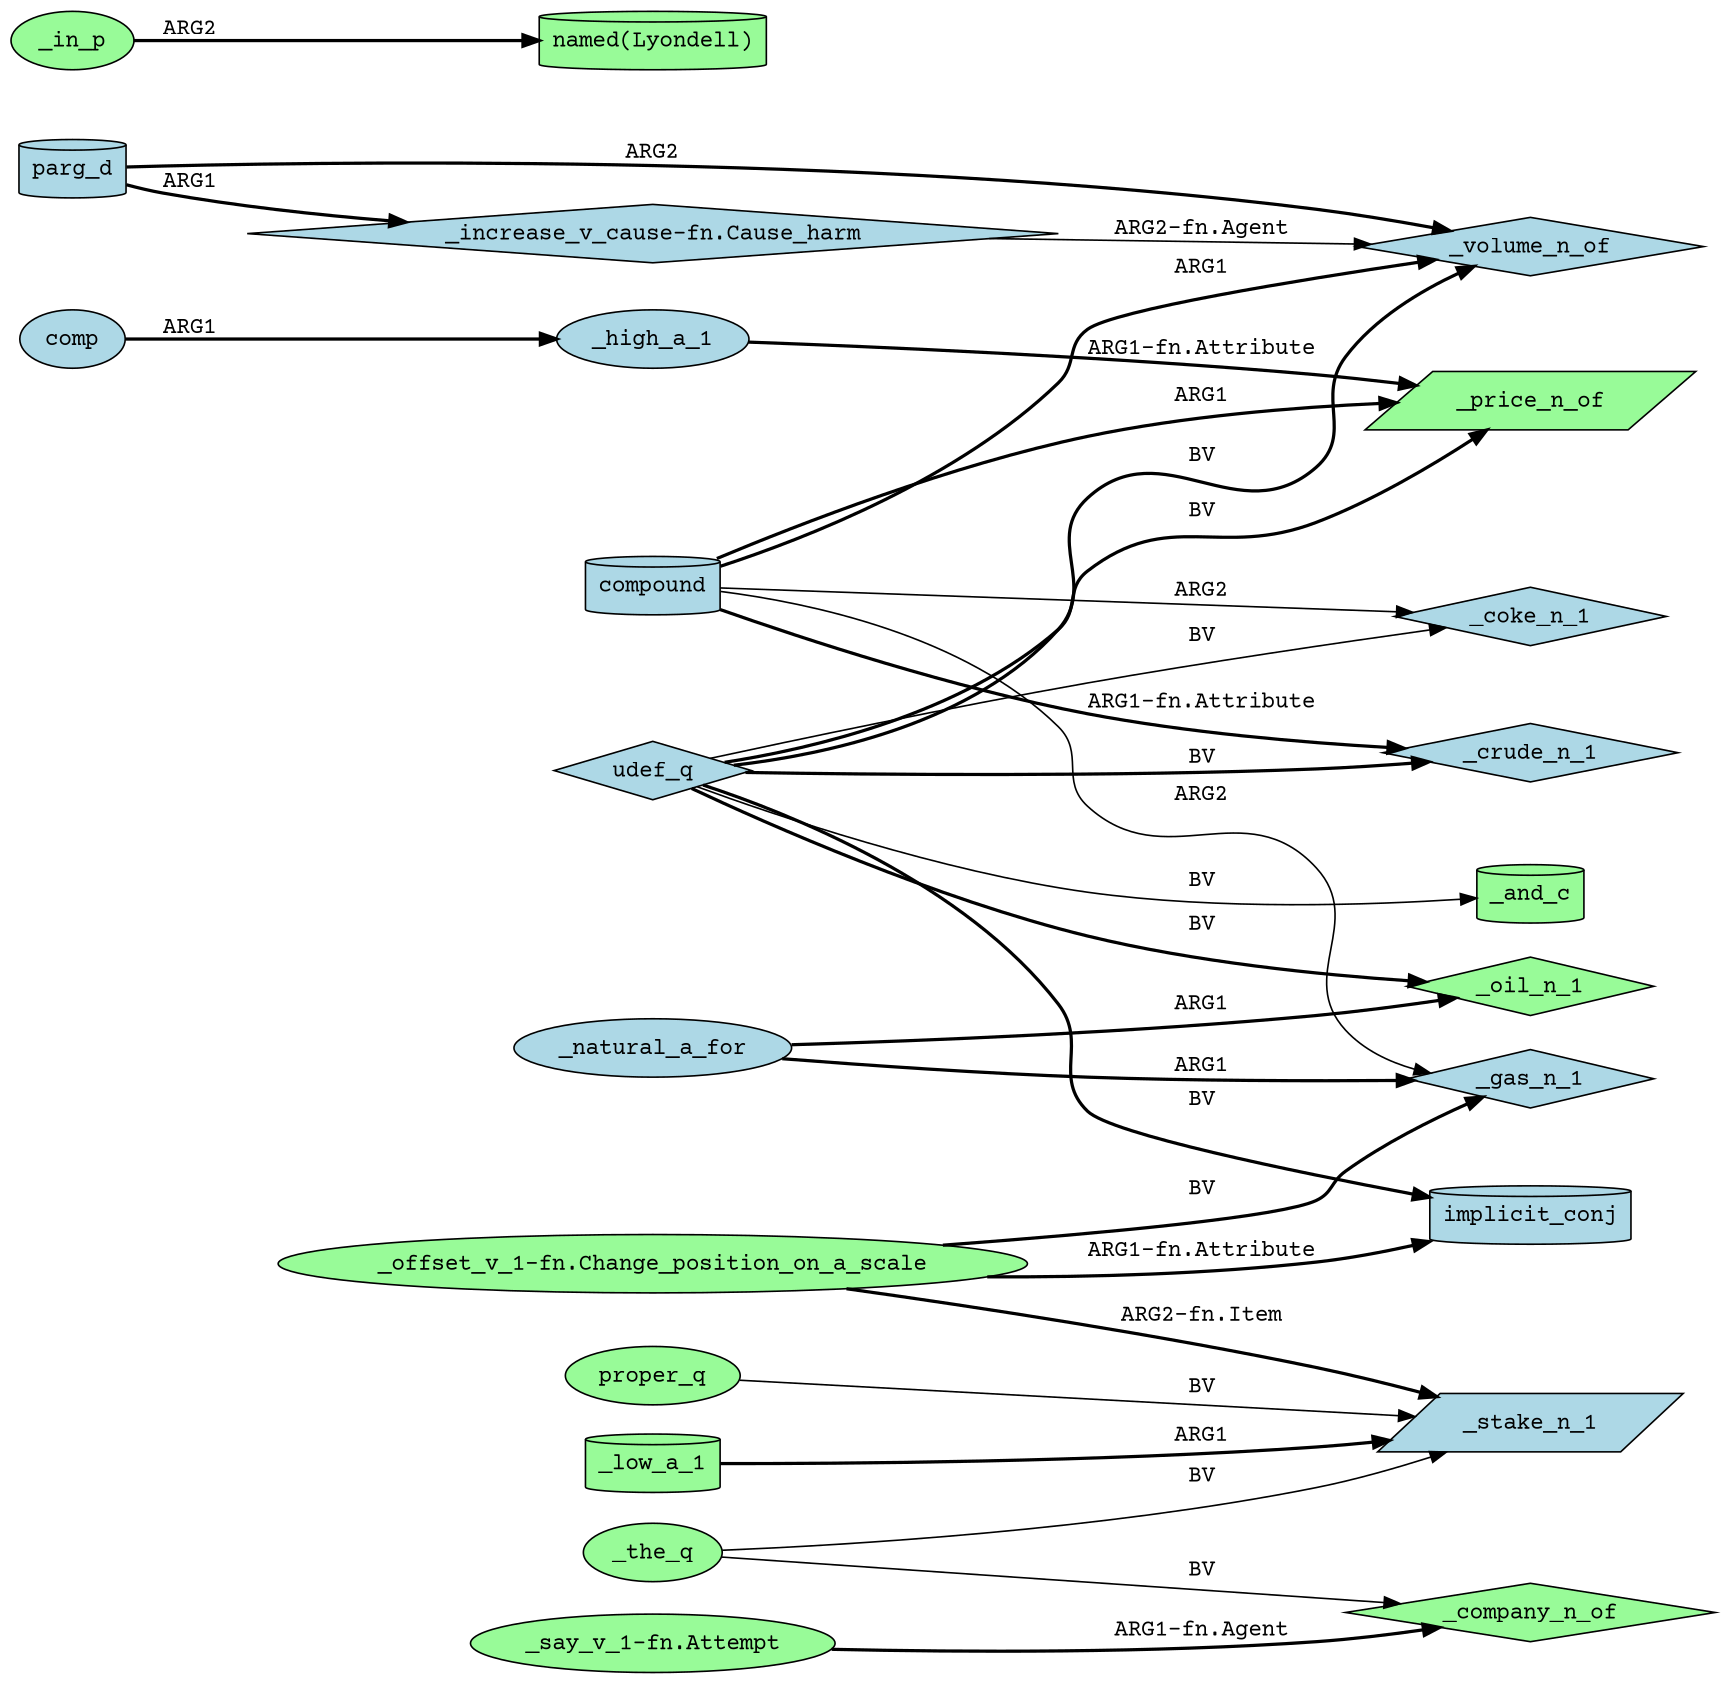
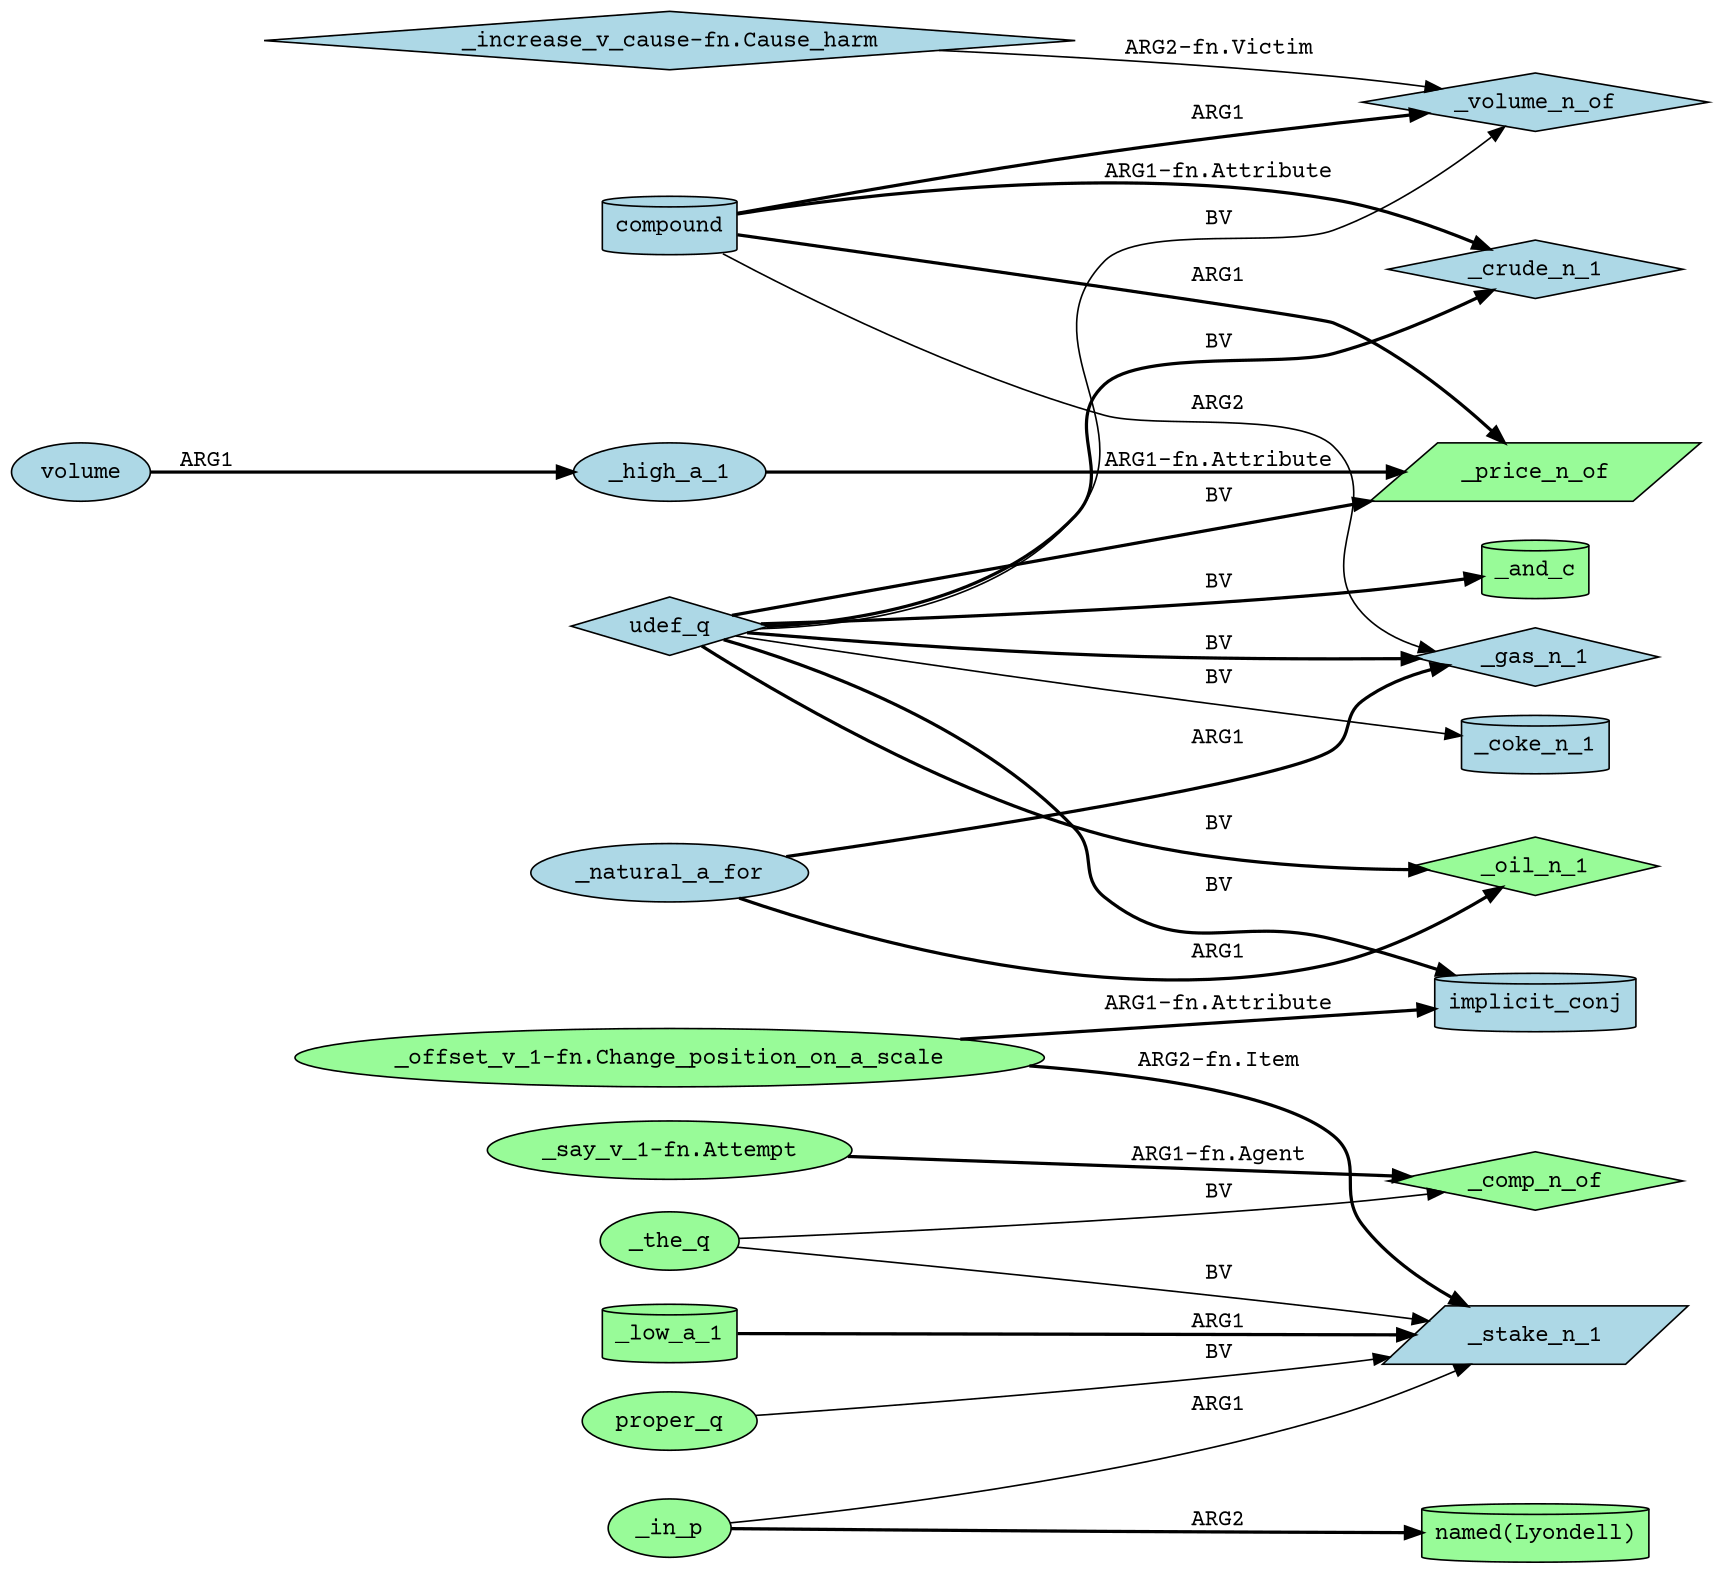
node "parg_d": removed
edge "_increase_v_cause-fn.Cause_harm" -> "_volume_n_of": label "ARG2-fn.Agent" -> "ARG2-fn.Victim"
node "comp": label "comp" -> "volume"
edge "udef_q" -> "_volume_n_of": style bold -> solid
edge "compound" -> "_coke_n_1": removed, label "ARG2"
node "_coke_n_1": shape diamond -> cylinder
edge "udef_q" -> "_and_c": style solid -> bold
edge "_offset_v_1-fn.Change_position_on_a_scale" -> "_gas_n_1": now "udef_q" -> "_gas_n_1"
edge "_in_p" -> "_stake_n_1": added, label "ARG1"
node "_company_n_of": label "_company_n_of" -> "_comp_n_of"
